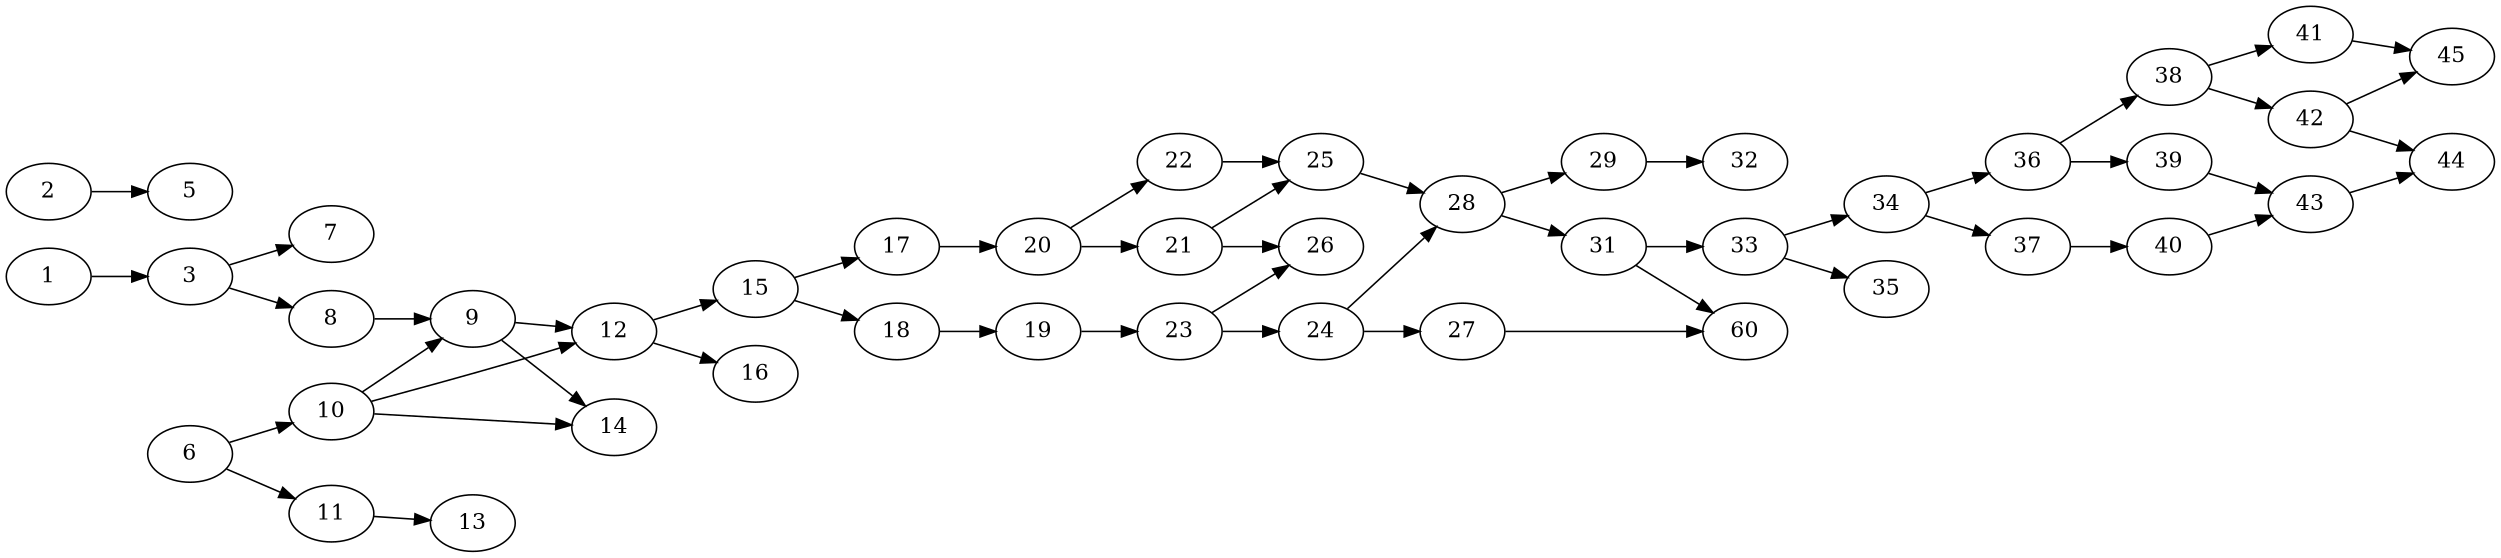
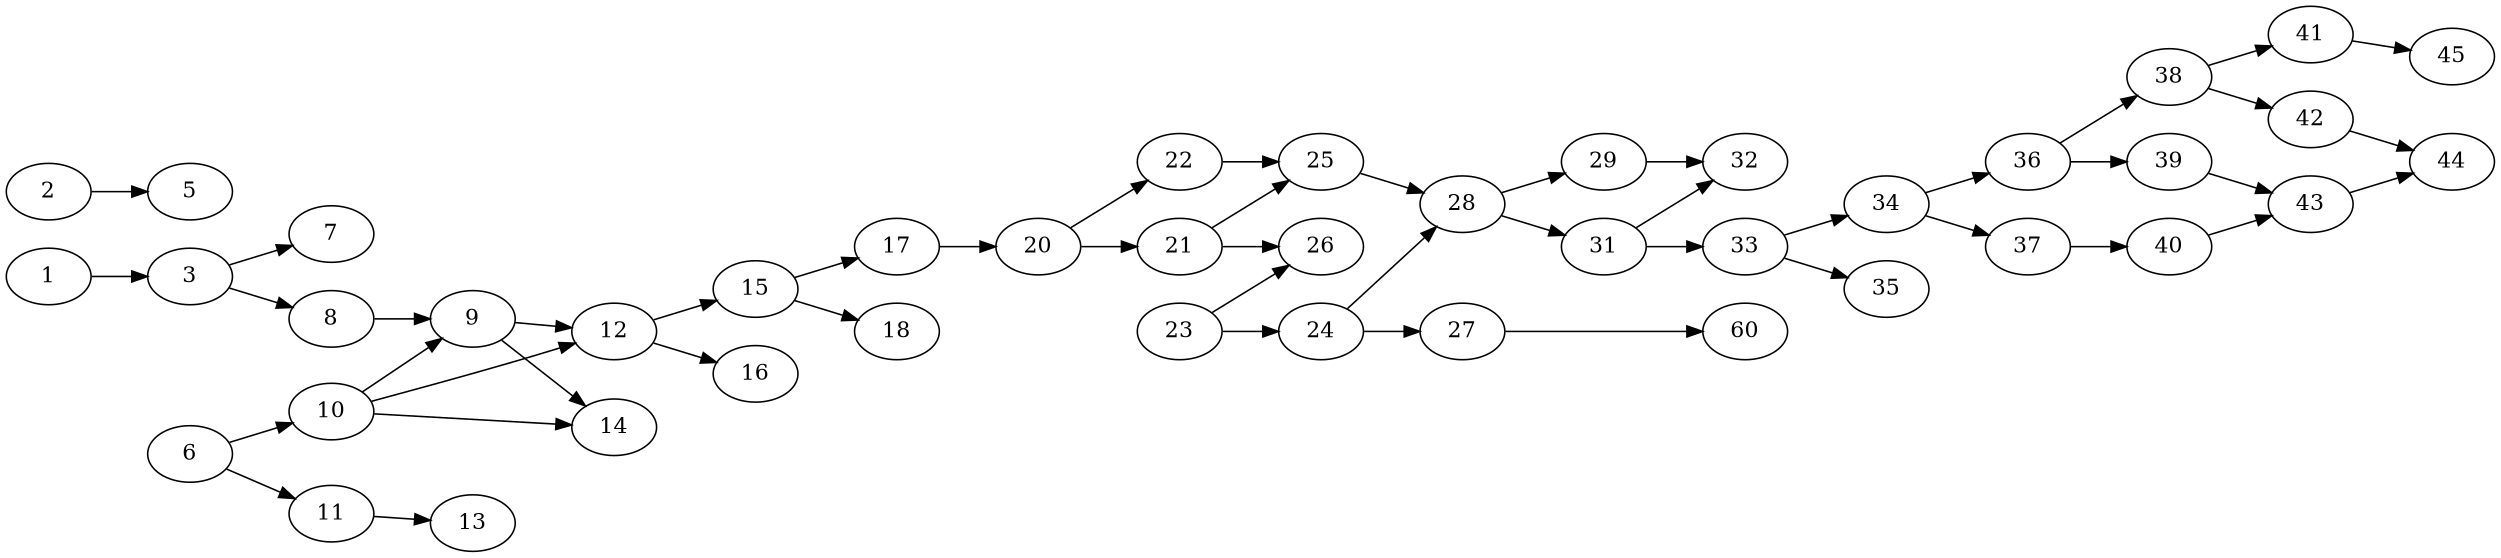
edge "42" -> "45": removed
edge "31" -> "60": now "31" -> "32"
node "19": removed
